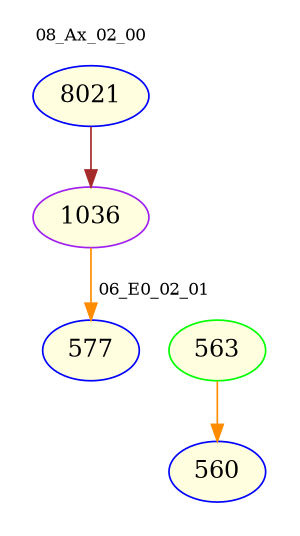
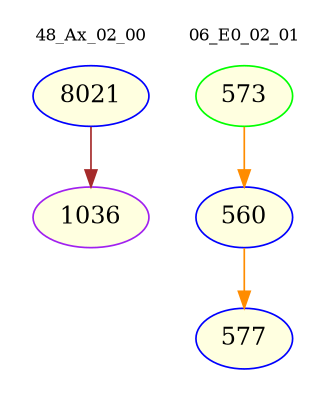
cluster "08_Ax_02_00": label "08_Ax_02_00" -> "48_Ax_02_00"
edge "1036" -> "577": now "560" -> "577"
node "563": label "563" -> "573"
